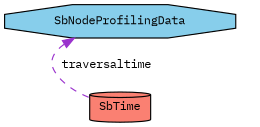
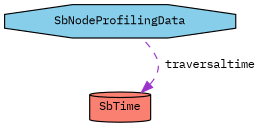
edge "SbTime" -> "SbNodeProfilingData": reversed
